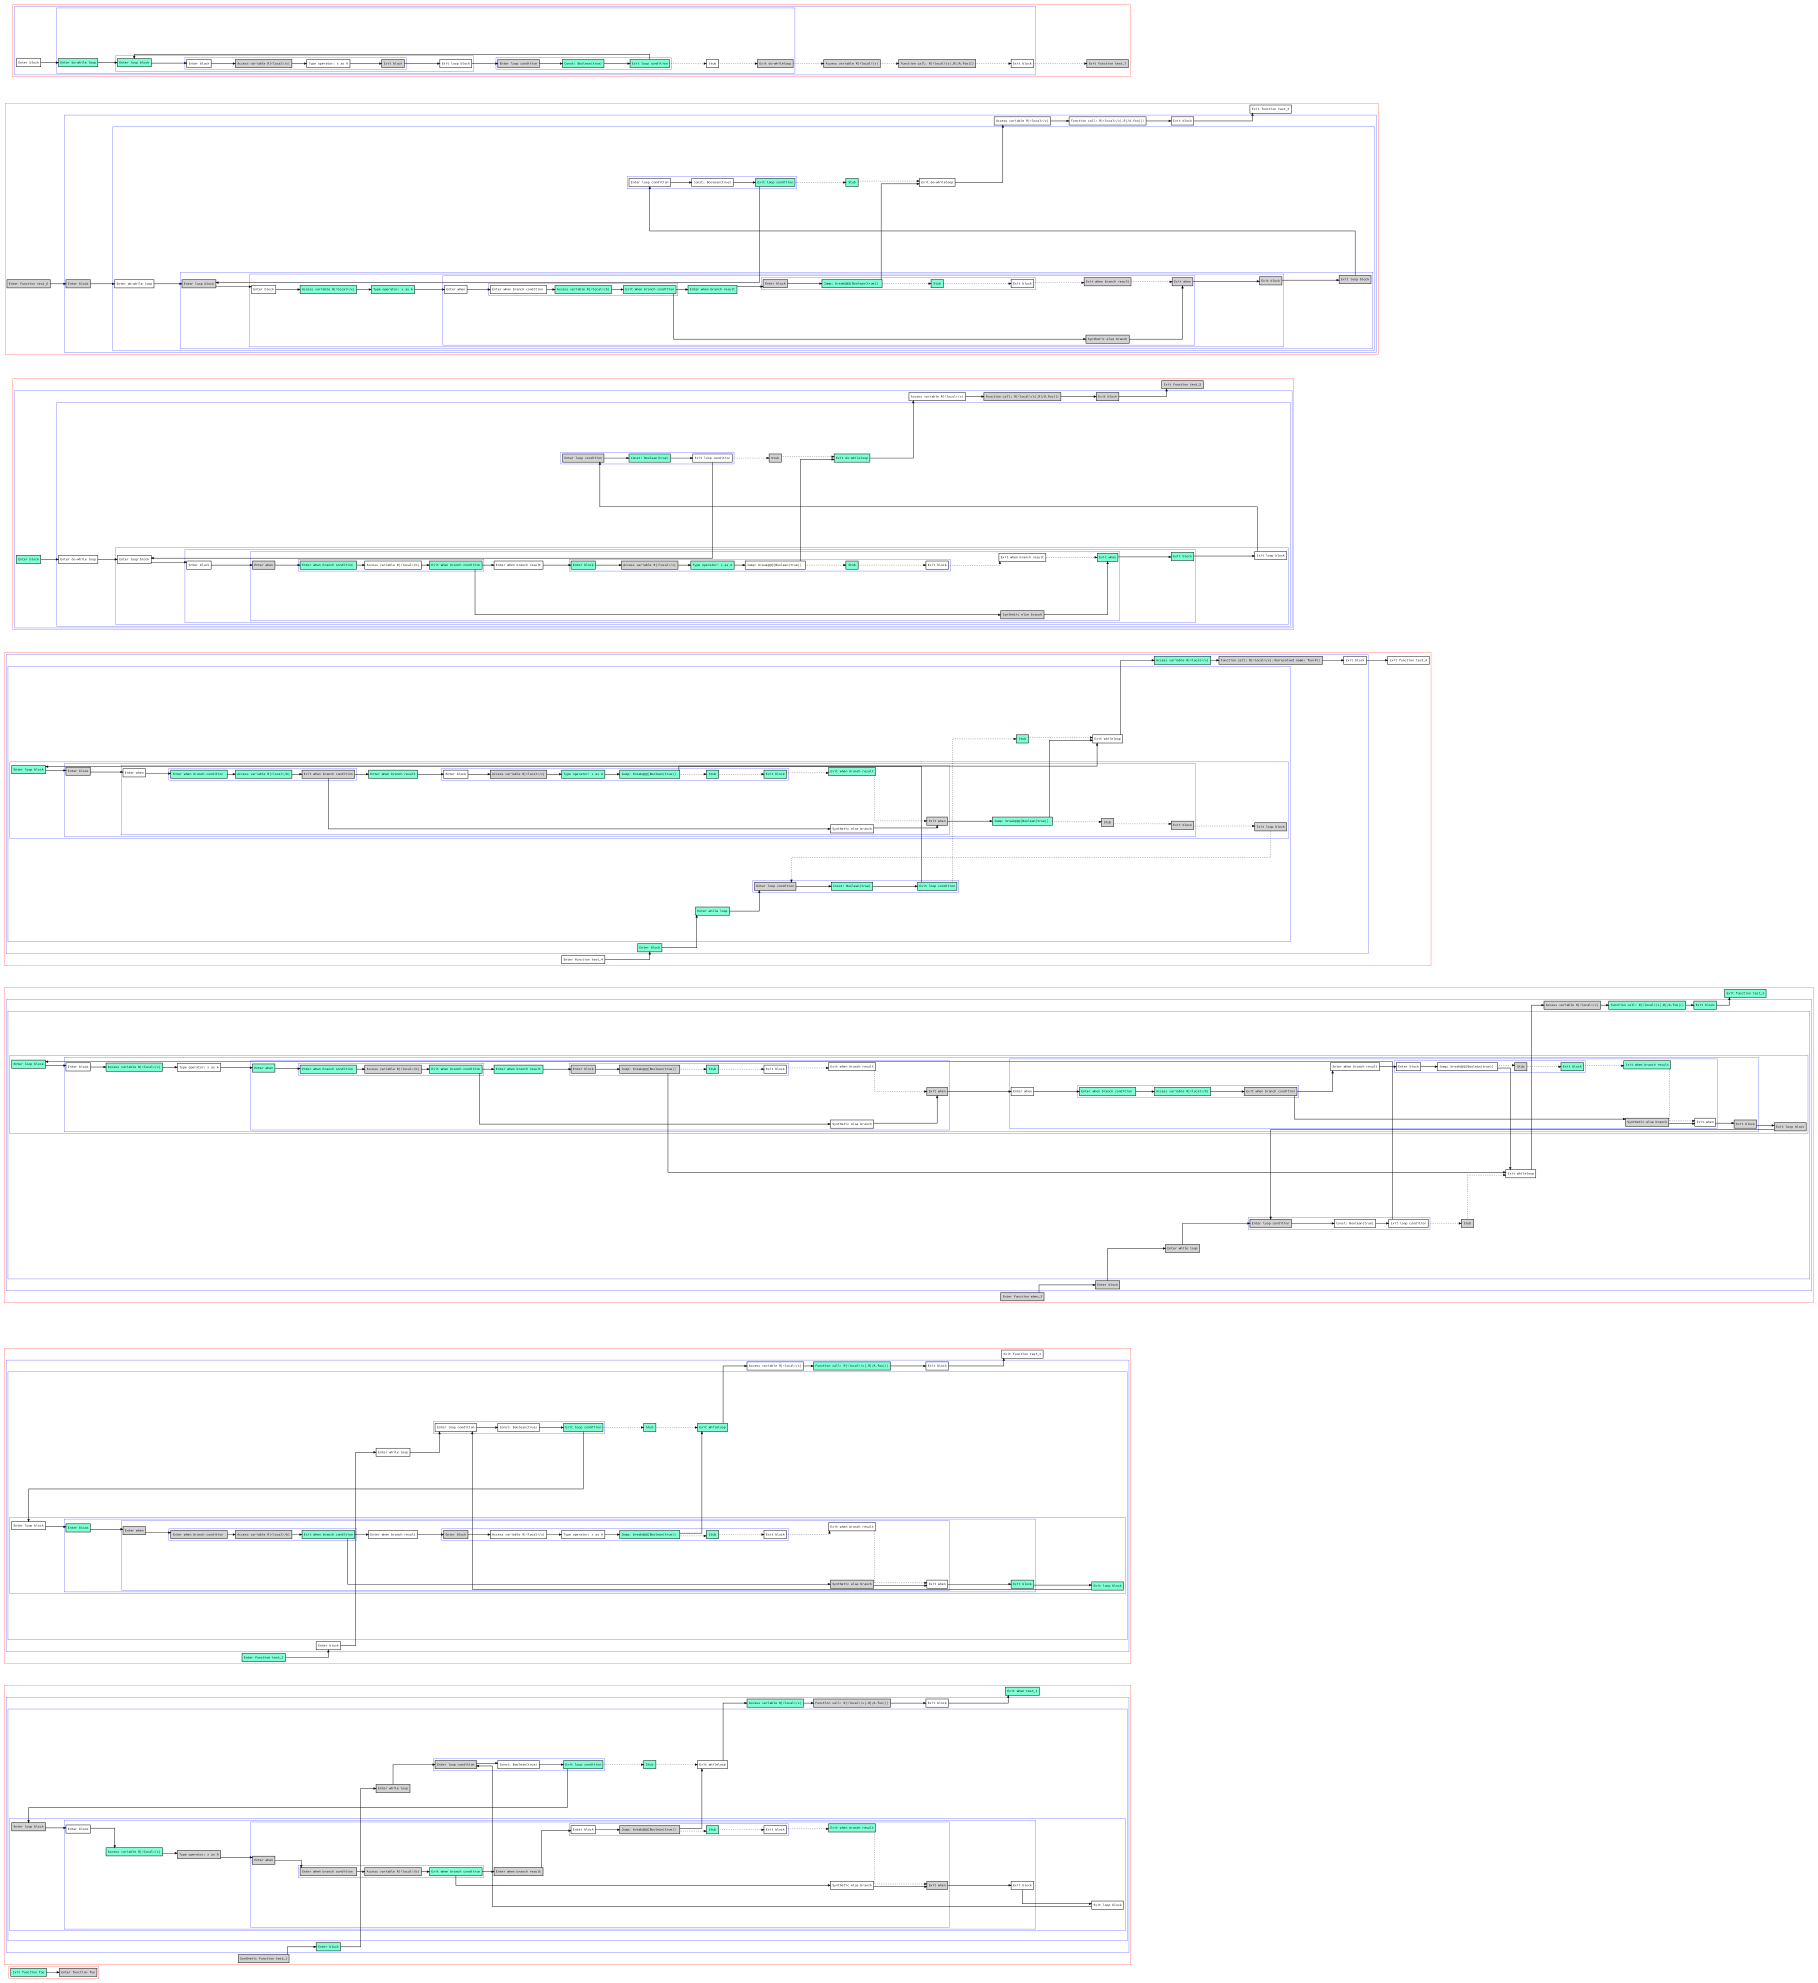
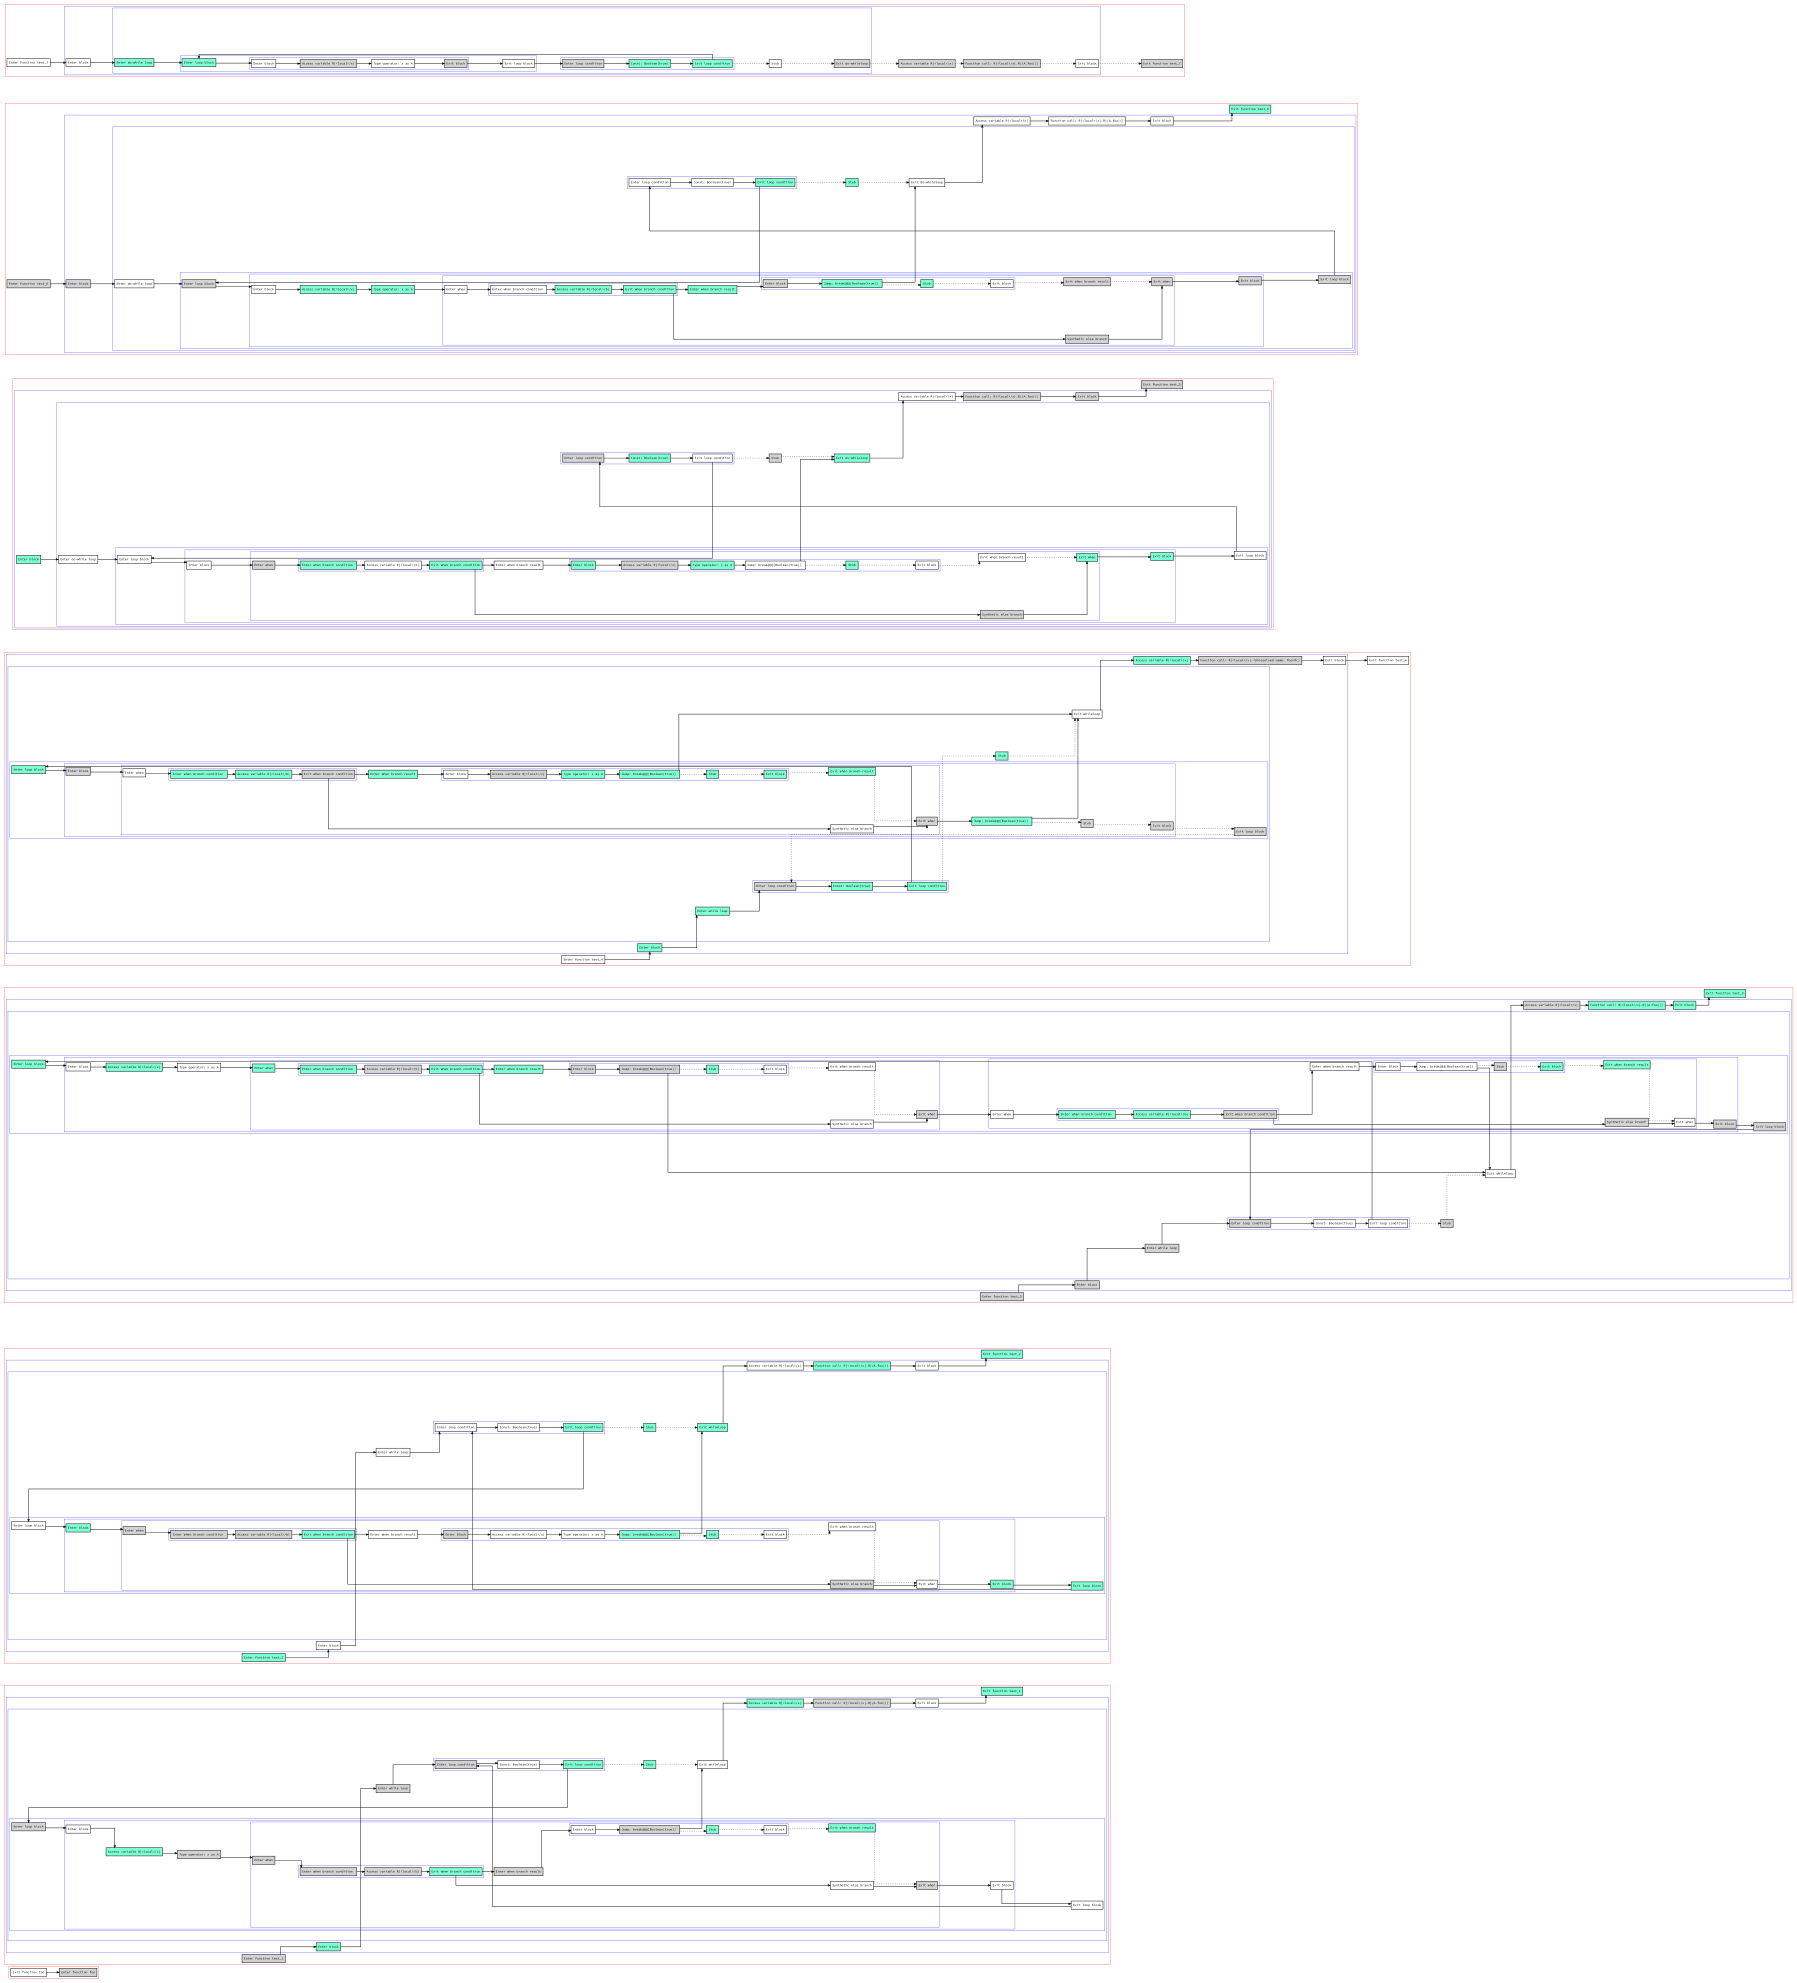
node "Enter function test_7": added
node "Exit function test_6": fillcolor white -> aquamarine
node "Enter function when_3": label "Enter function when_3" -> "Enter function test_3"
node "Exit function test_2": fillcolor white -> aquamarine
node "Exit when test_1": label "Exit when test_1" -> "Exit function test_1"
node "Synthetic function test_1": label "Synthetic function test_1" -> "Enter function test_1"
node "Exit function foo": fillcolor aquamarine -> white
